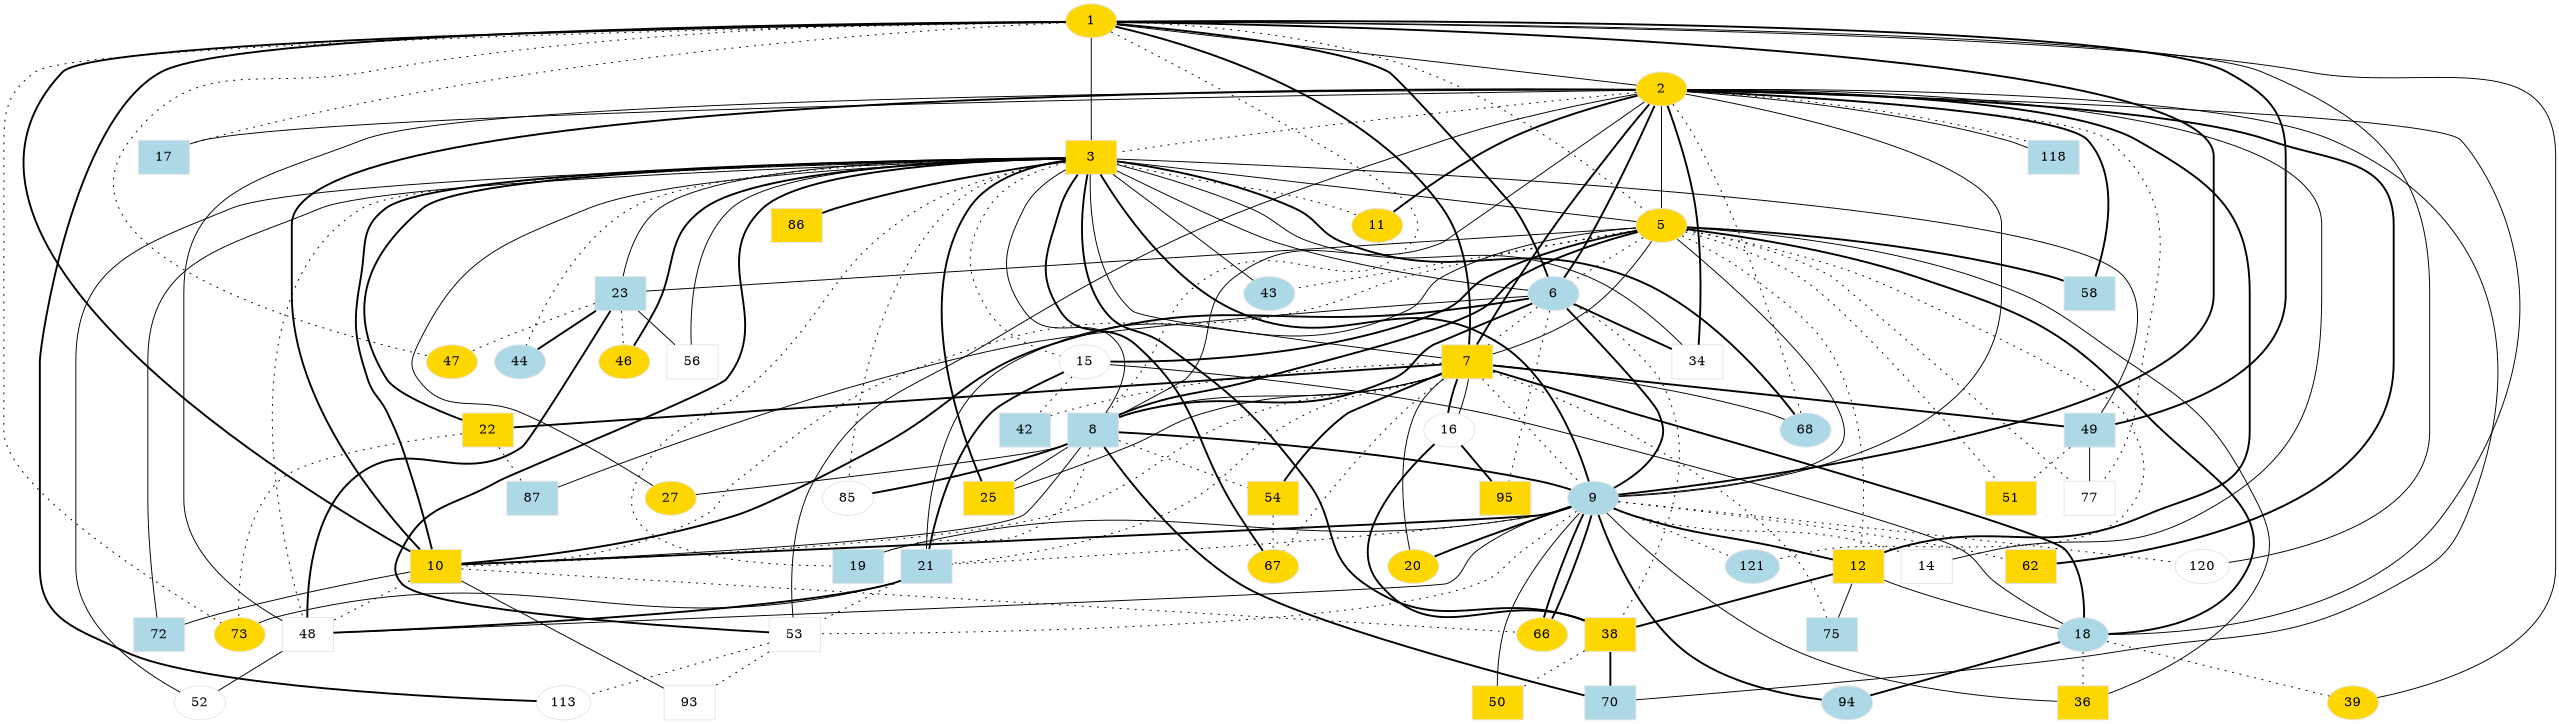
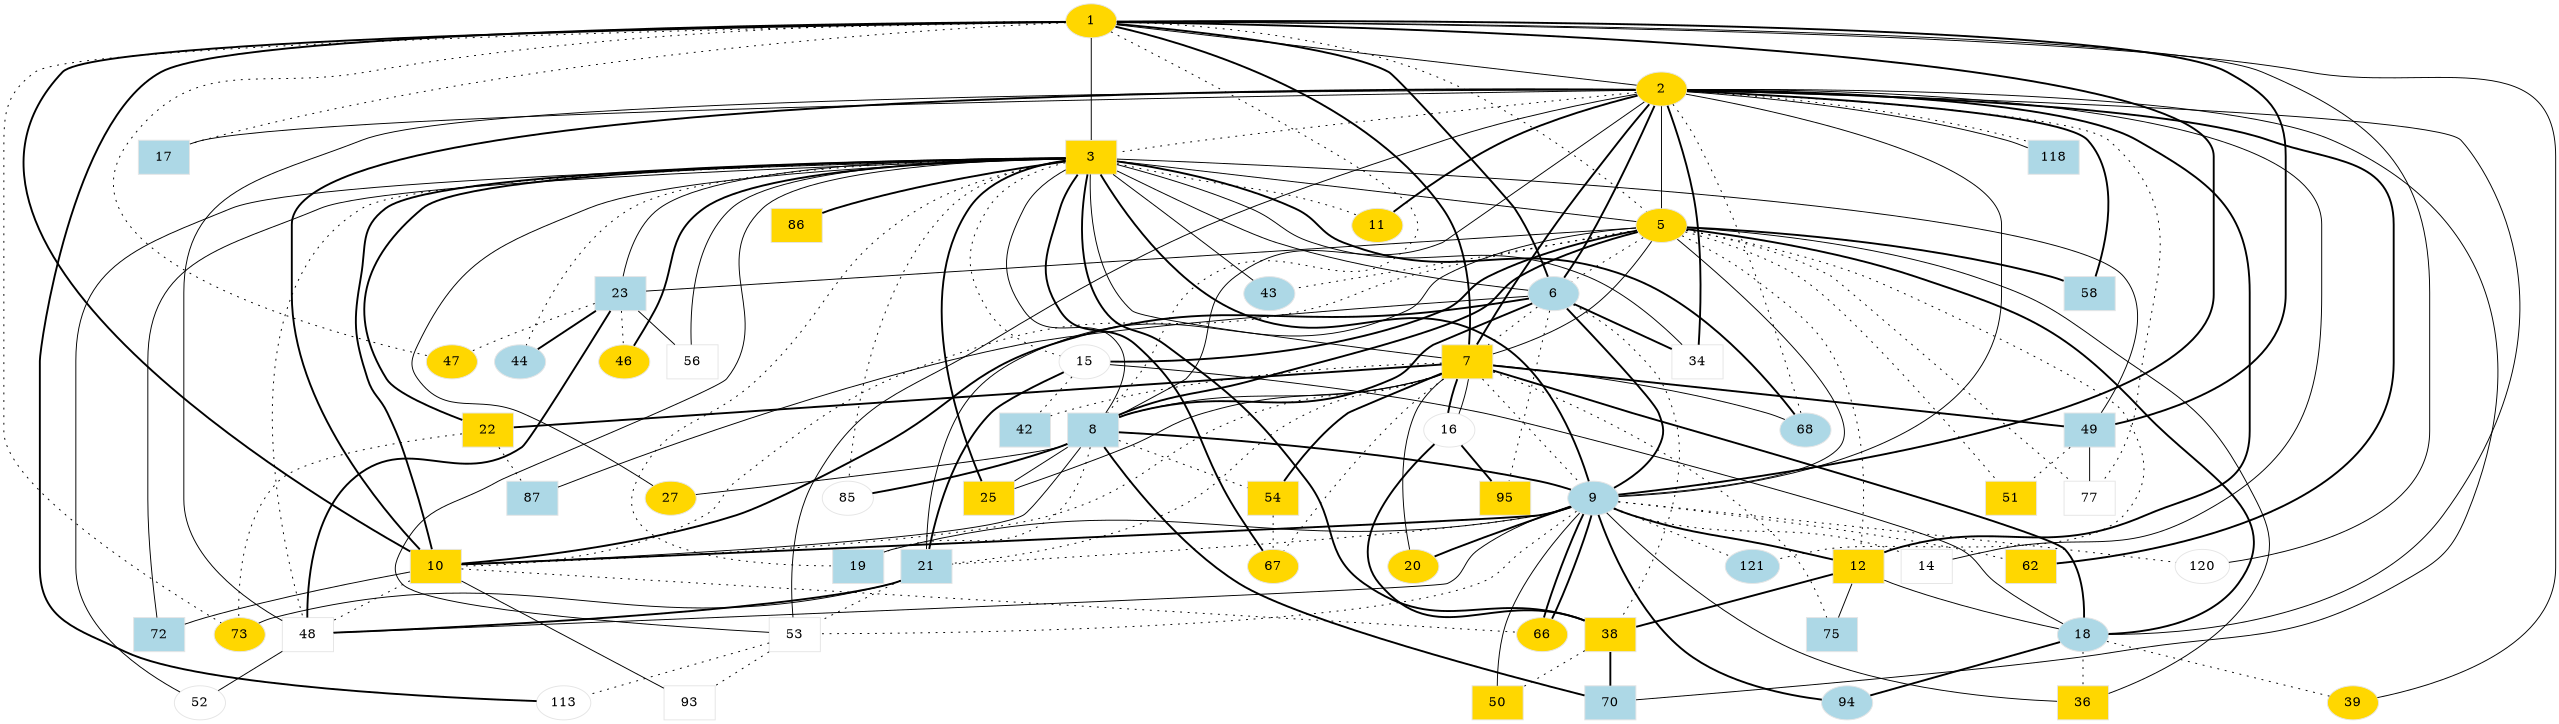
edge "3" -- "53": style bold -> solid
